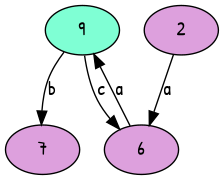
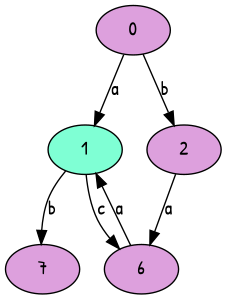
node "9": label "9" -> "1"
node "0": added
